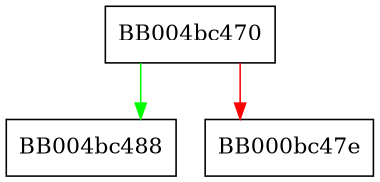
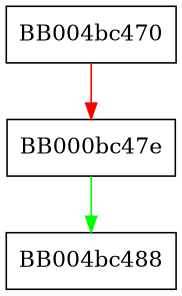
edge "BB004bc470" -> "BB004bc488": now "BB000bc47e" -> "BB004bc488"
